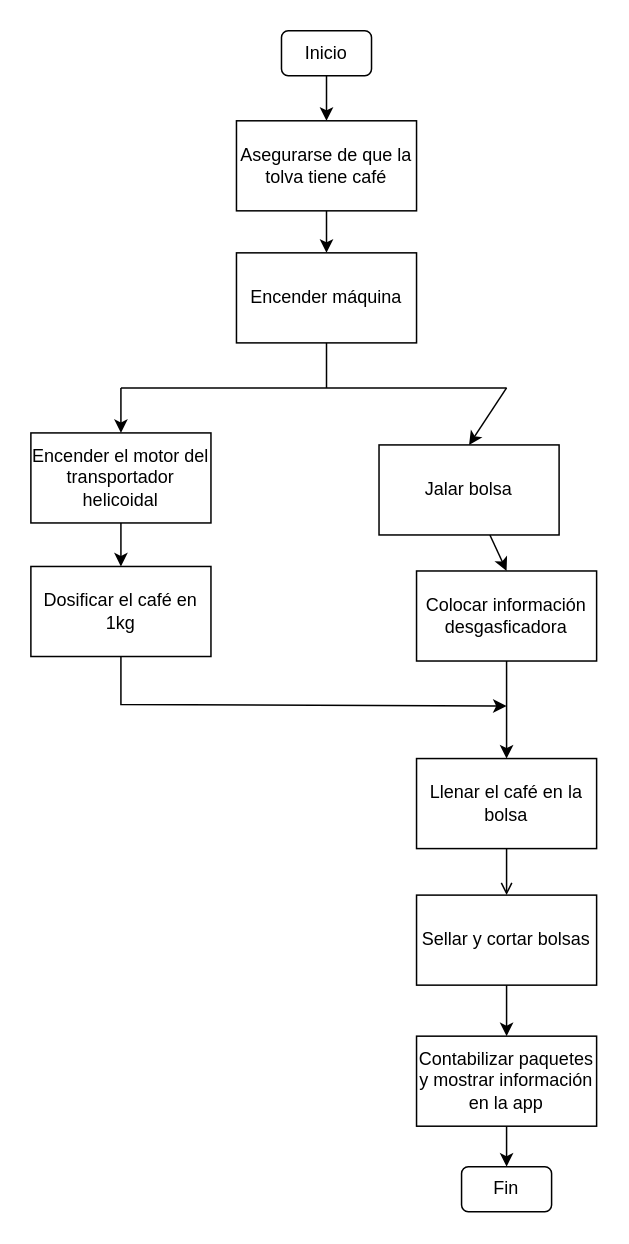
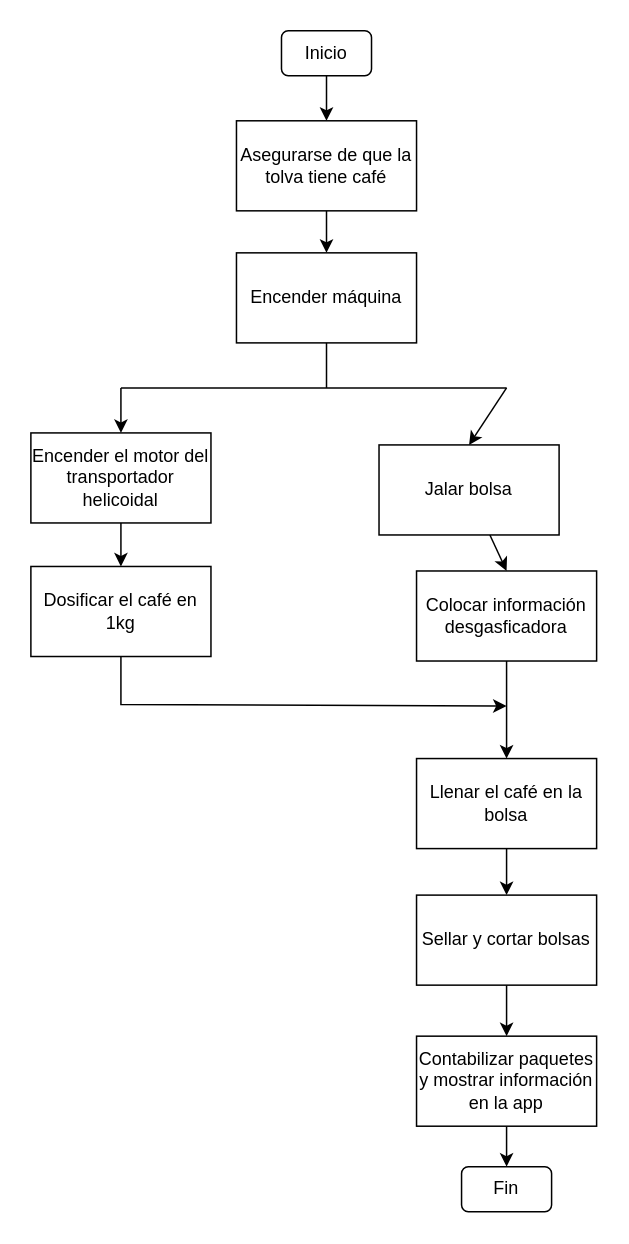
edge "Llenar el café en la bolsa" -> "Sellar y cortar bolsas": arrowhead open -> classic
